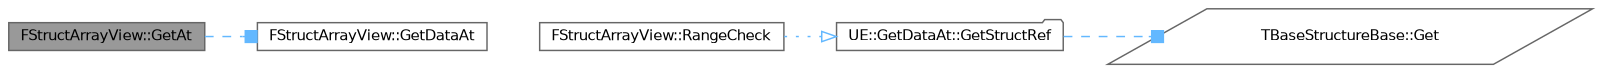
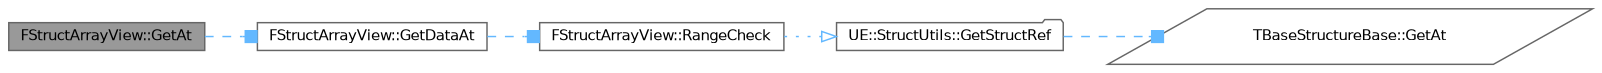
edge "FStructArrayView::GetDataAt" -> "FStructArrayView::RangeCheck": added
node "UE::GetDataAt::GetStructRef": label "UE::GetDataAt::GetStructRef" -> "UE::StructUtils::GetStructRef"
node "TBaseStructureBase::Get": label "TBaseStructureBase::Get" -> "TBaseStructureBase::GetAt"
